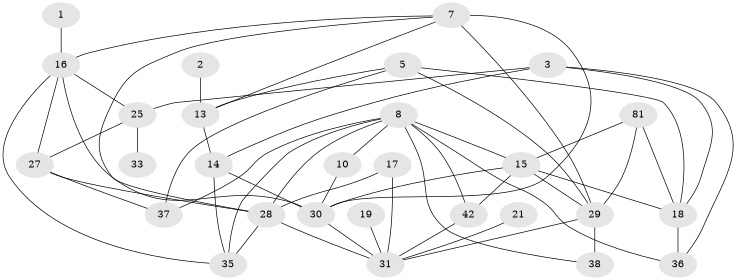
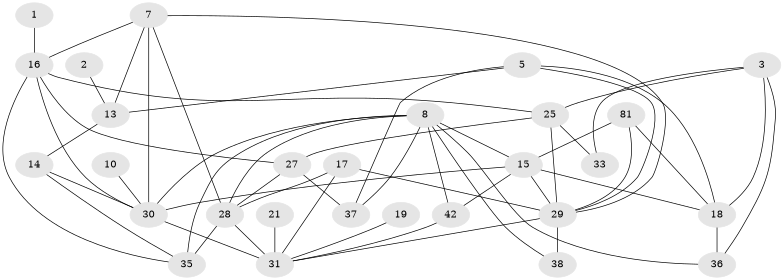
edge "3" -- "14": now "3" -- "33"
edge "8" -- "10": now "8" -- "30"
edge "25" -- "29": added
edge "17" -- "29": added
